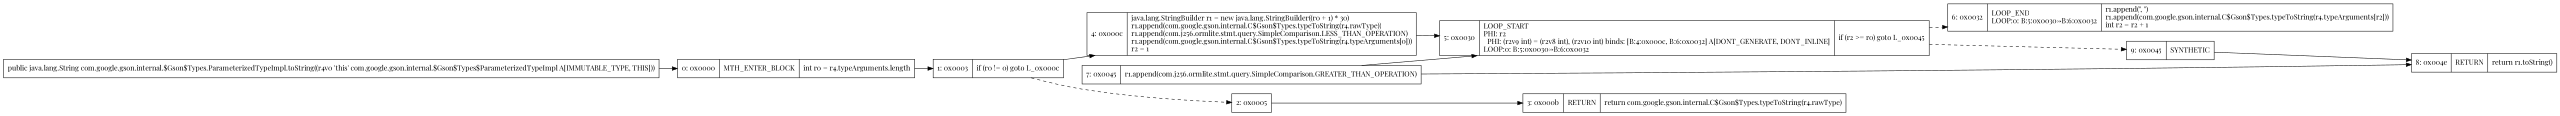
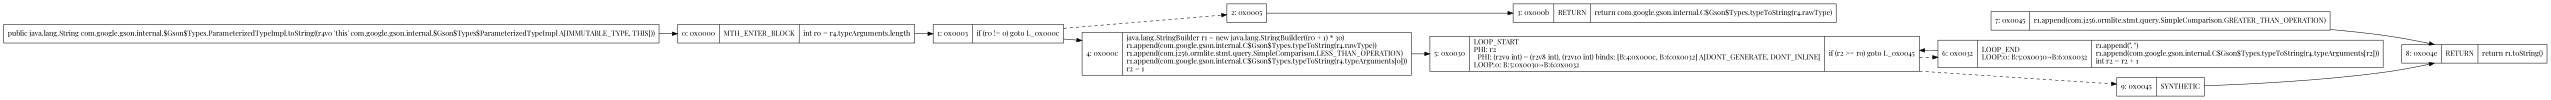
edge "7: 0x0045" -> "5: 0x0030": now "6: 0x0032" -> "5: 0x0030"
